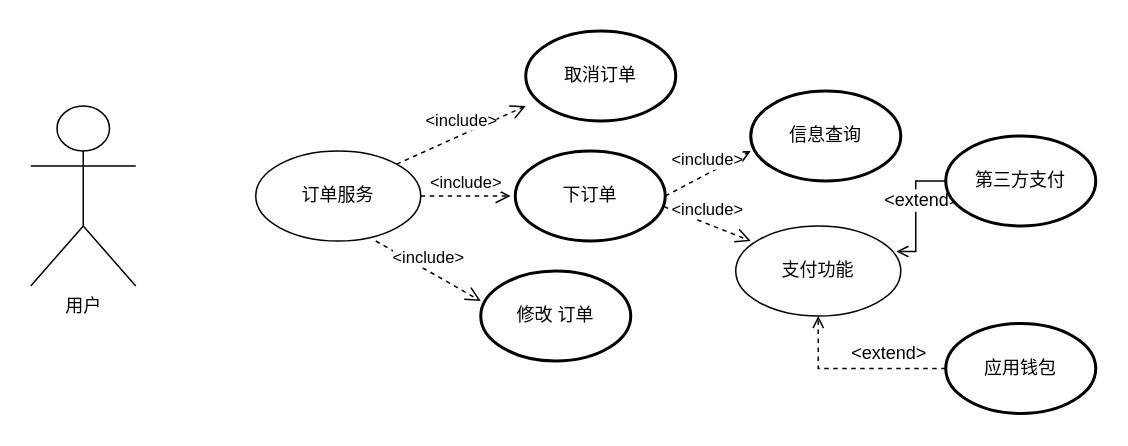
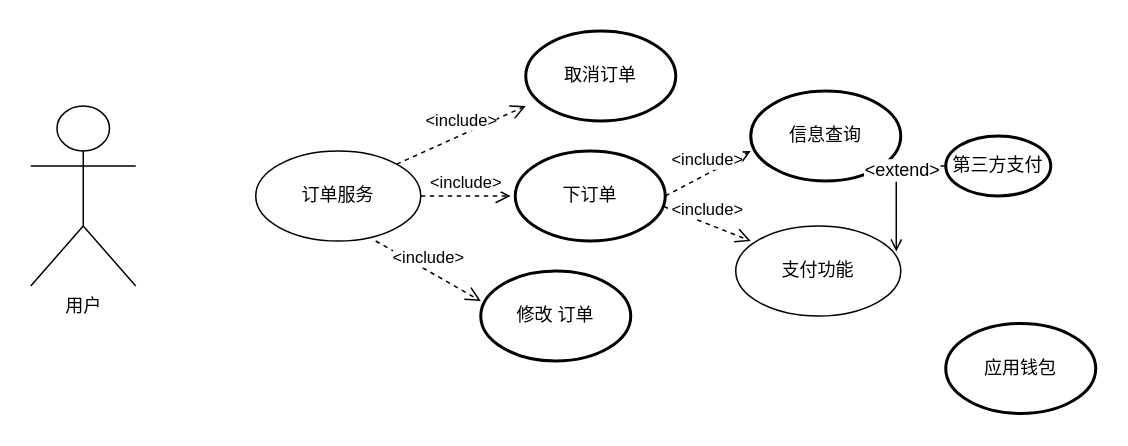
node "第三方支付": size 150x90 -> 105x60
edge "应用钱包" -> "支付功能": removed, label "<extend>"
